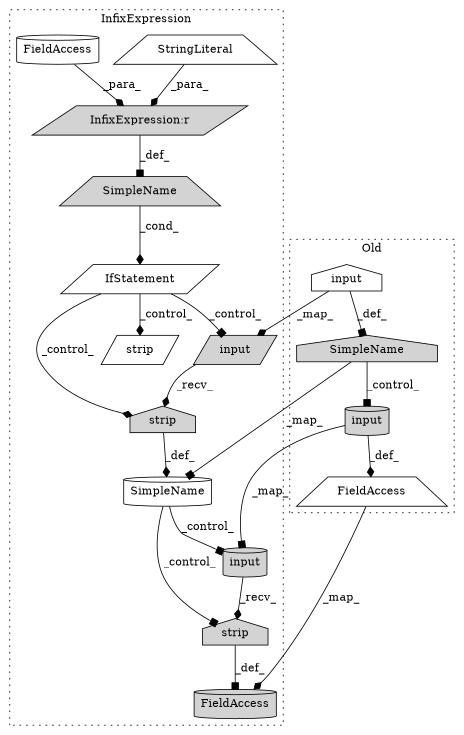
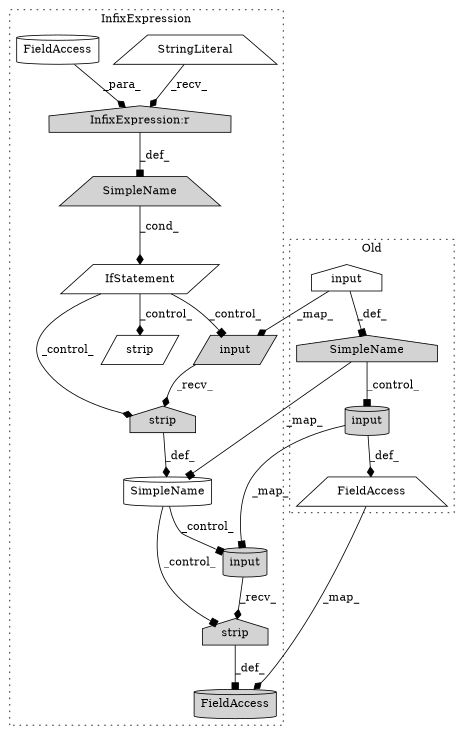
edge "StringLiteral" -> "InfixExpression:r": label "_para_" -> "_recv_"
node "InfixExpression:r": shape parallelogram -> house
